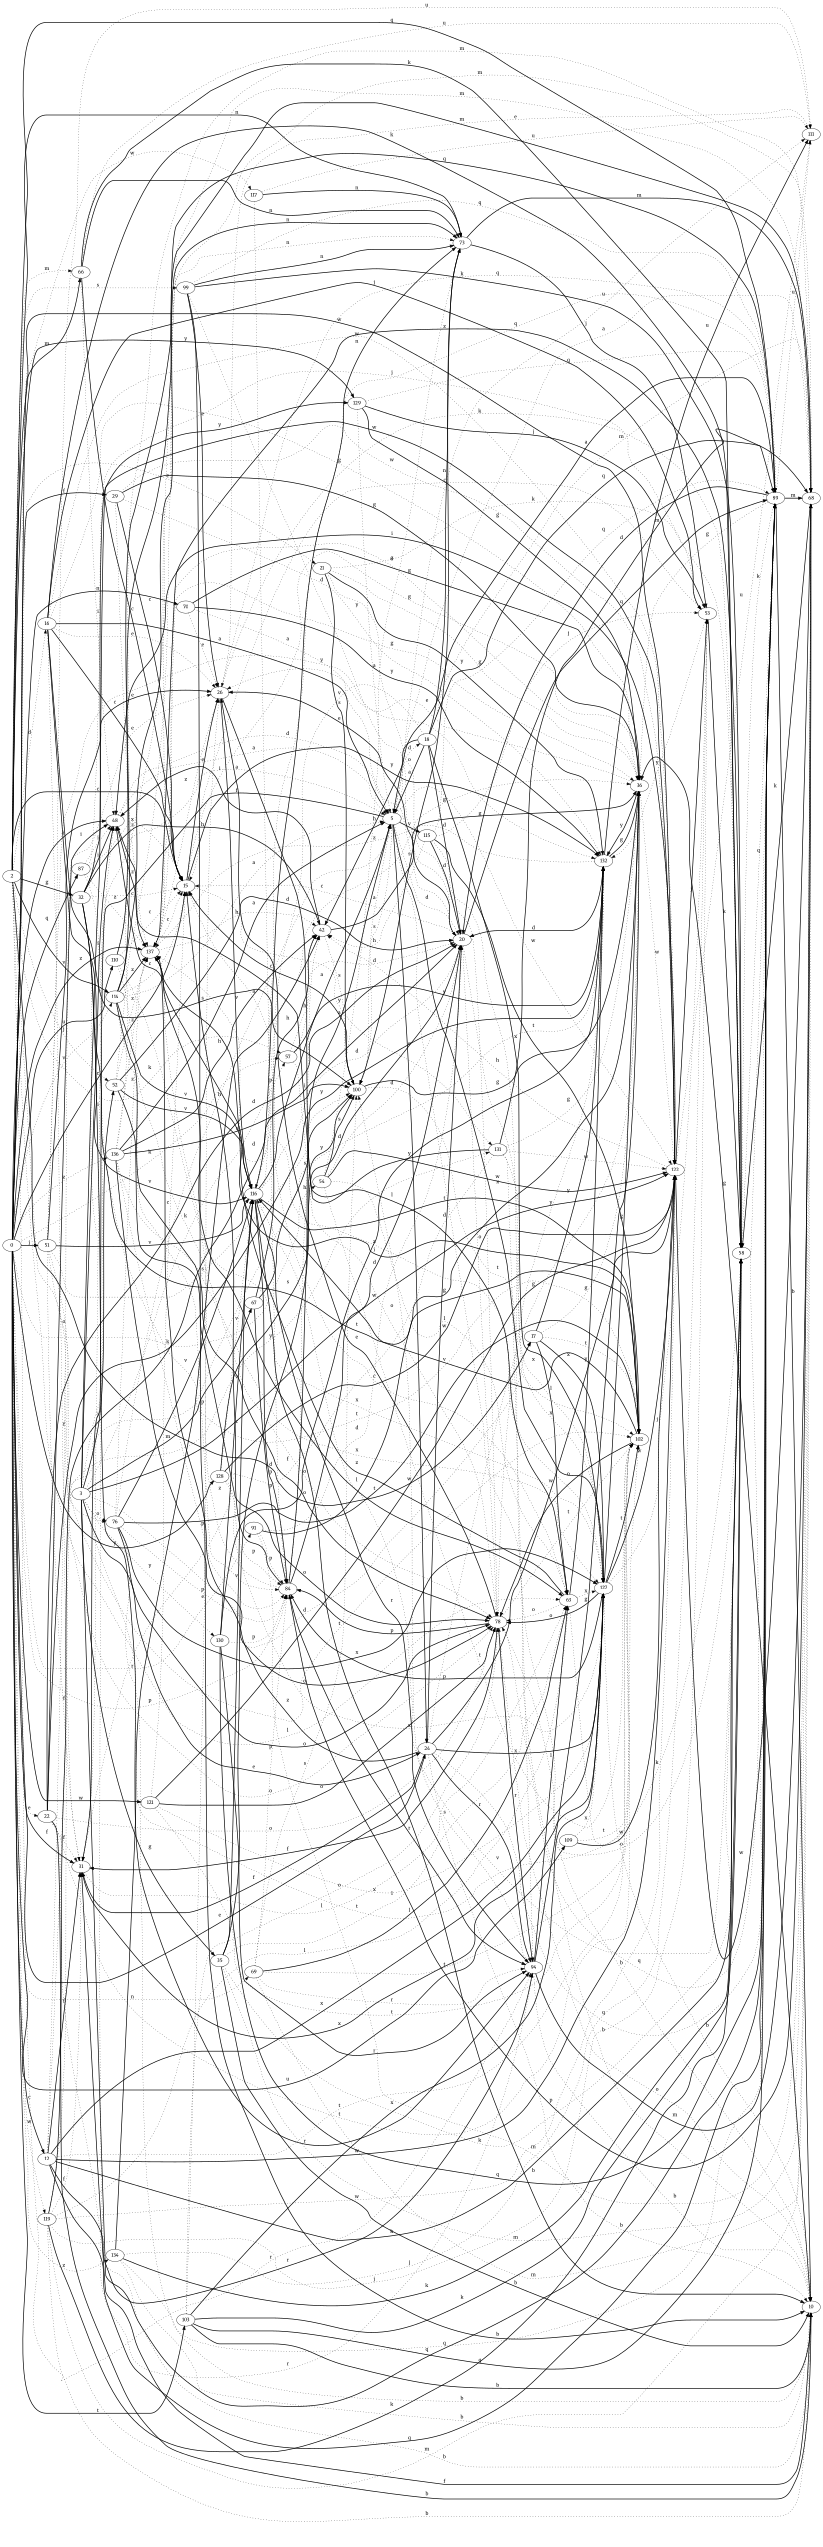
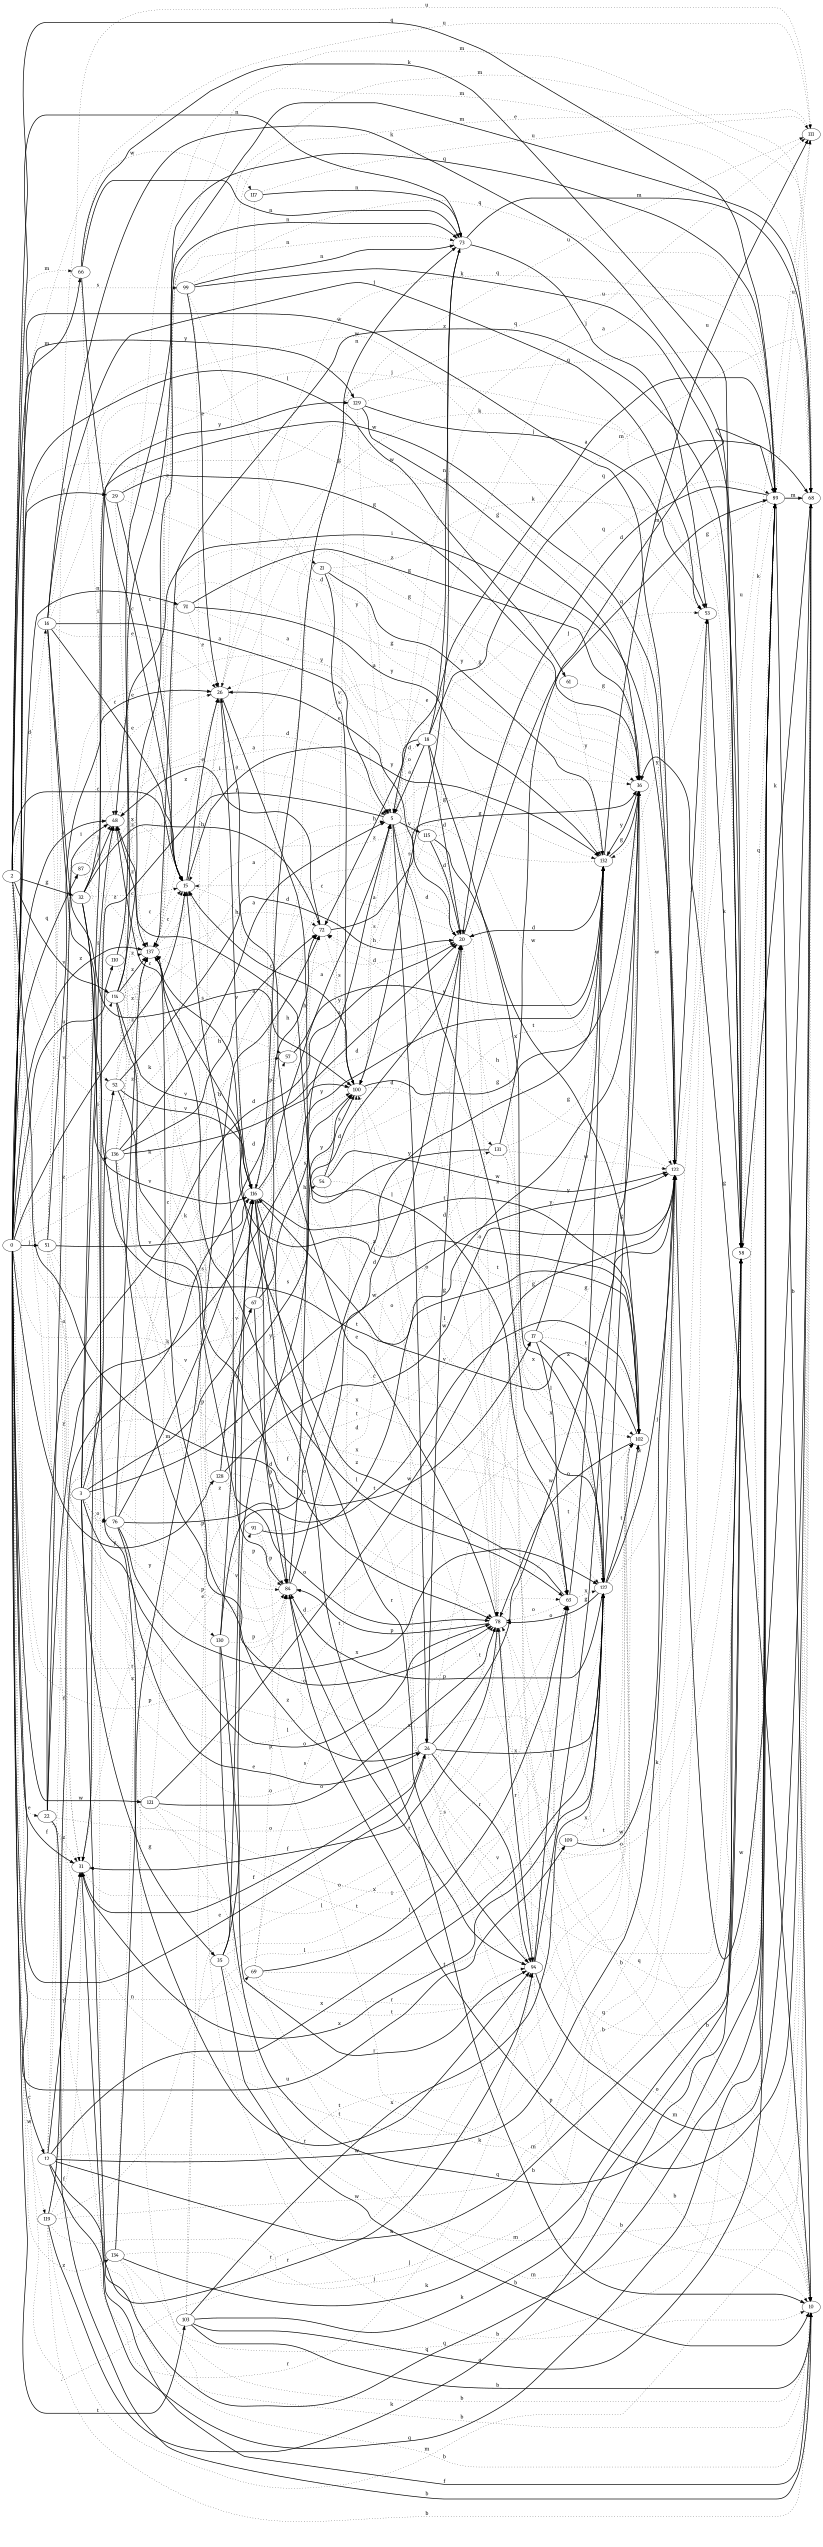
edge "54" -> "73": now "54" -> "111"
node "61": added
node "42": label "42" -> "72"
edge "110" -> "137": added, label "z"
edge "76" -> "137": style dotted -> bold
edge "100" -> "78": added, label "o"
edge "99" -> "10": style bold -> dotted
edge "114" -> "78": label "o" -> "l"
edge "134" -> "137": added, label "z"
edge "22" -> "31": label "f" -> "z"
